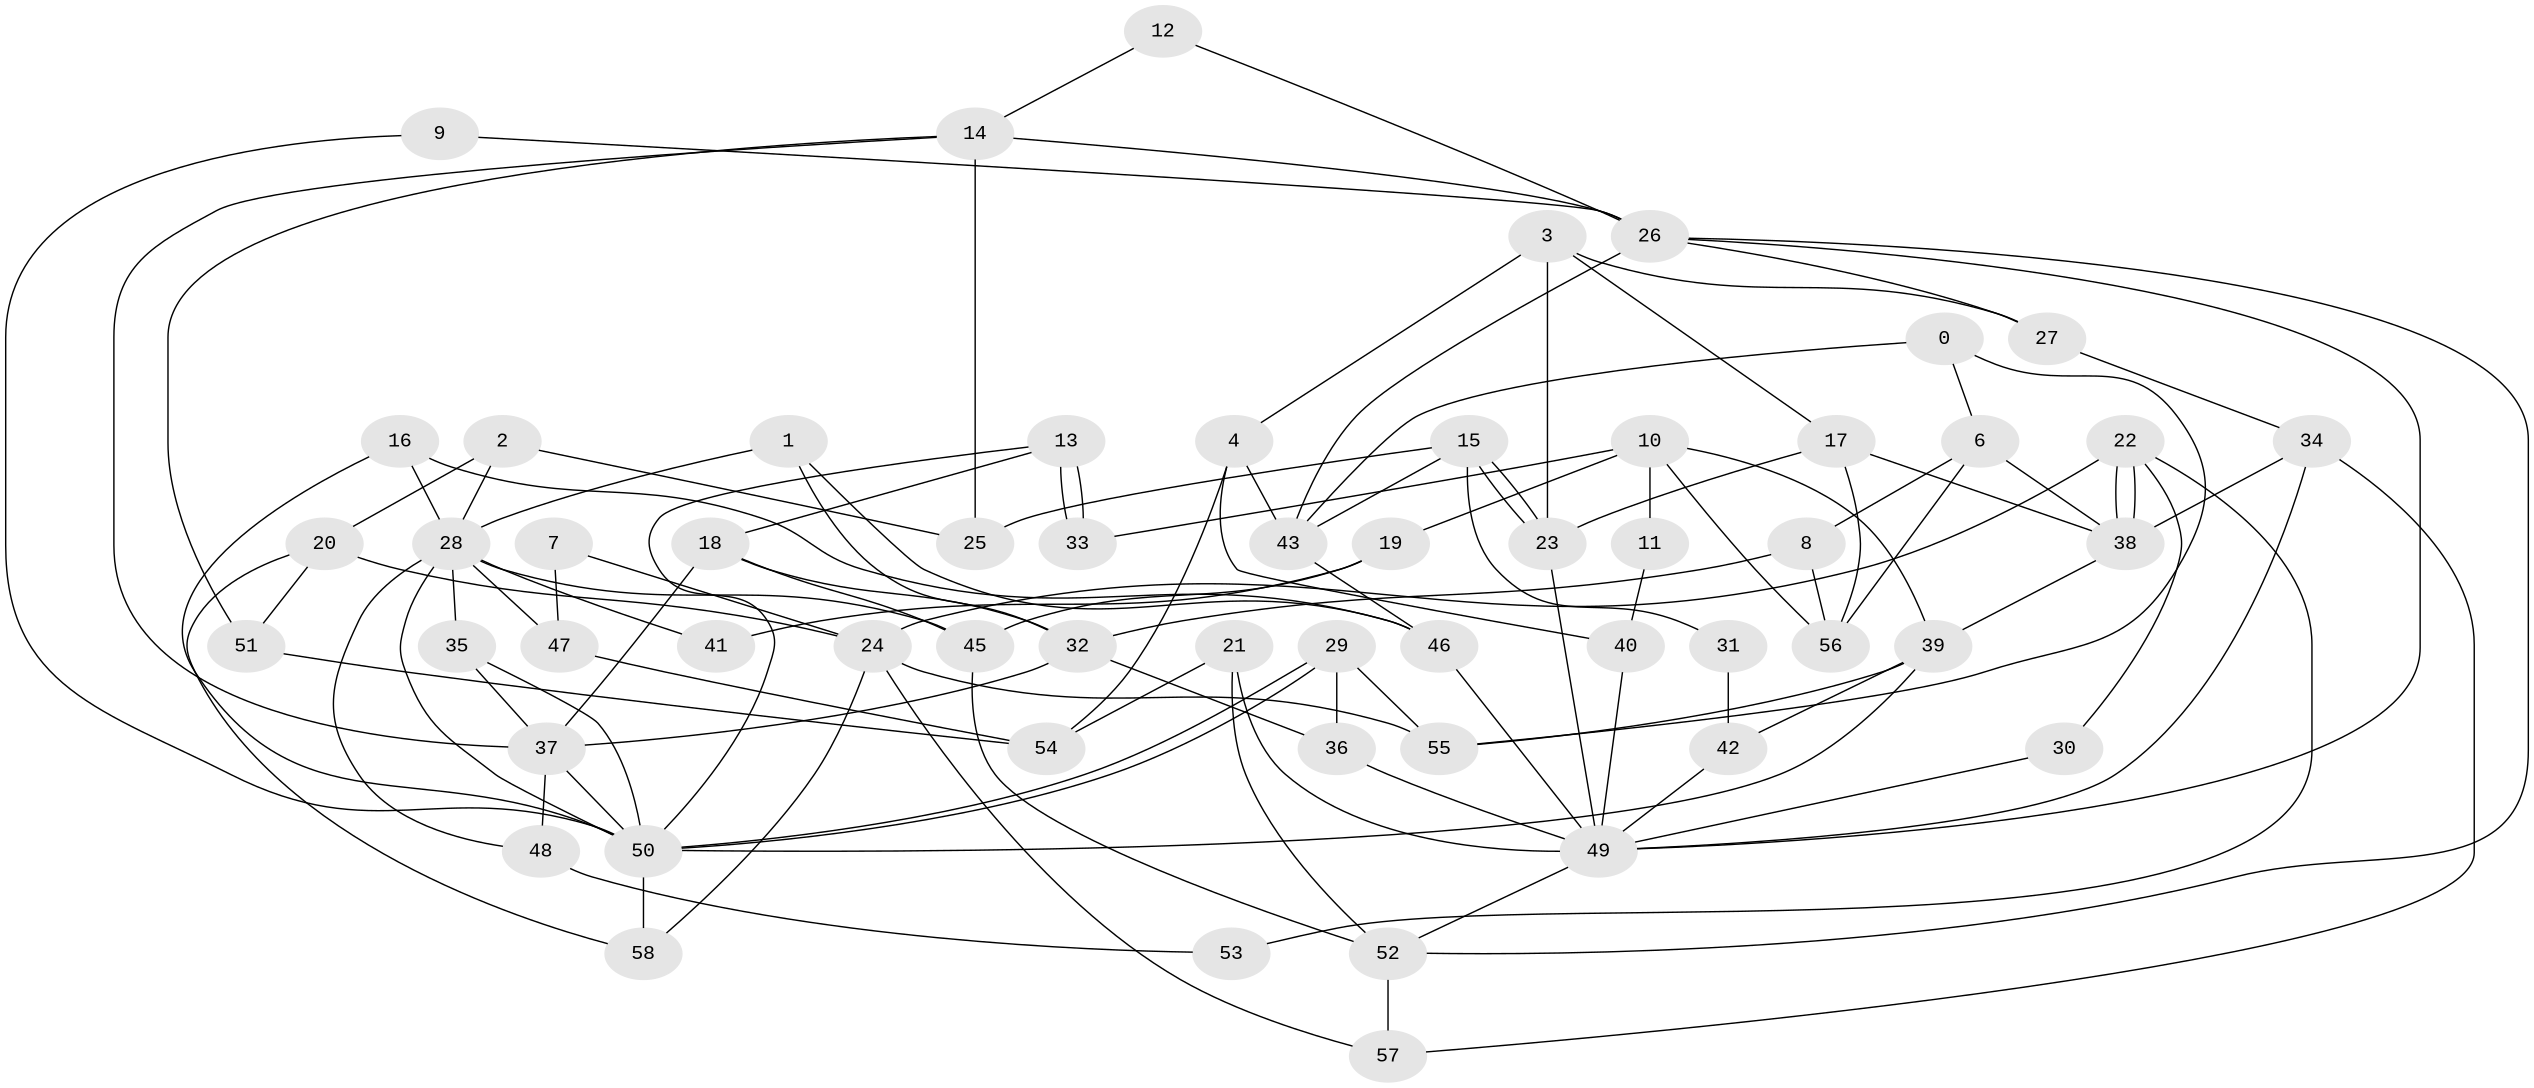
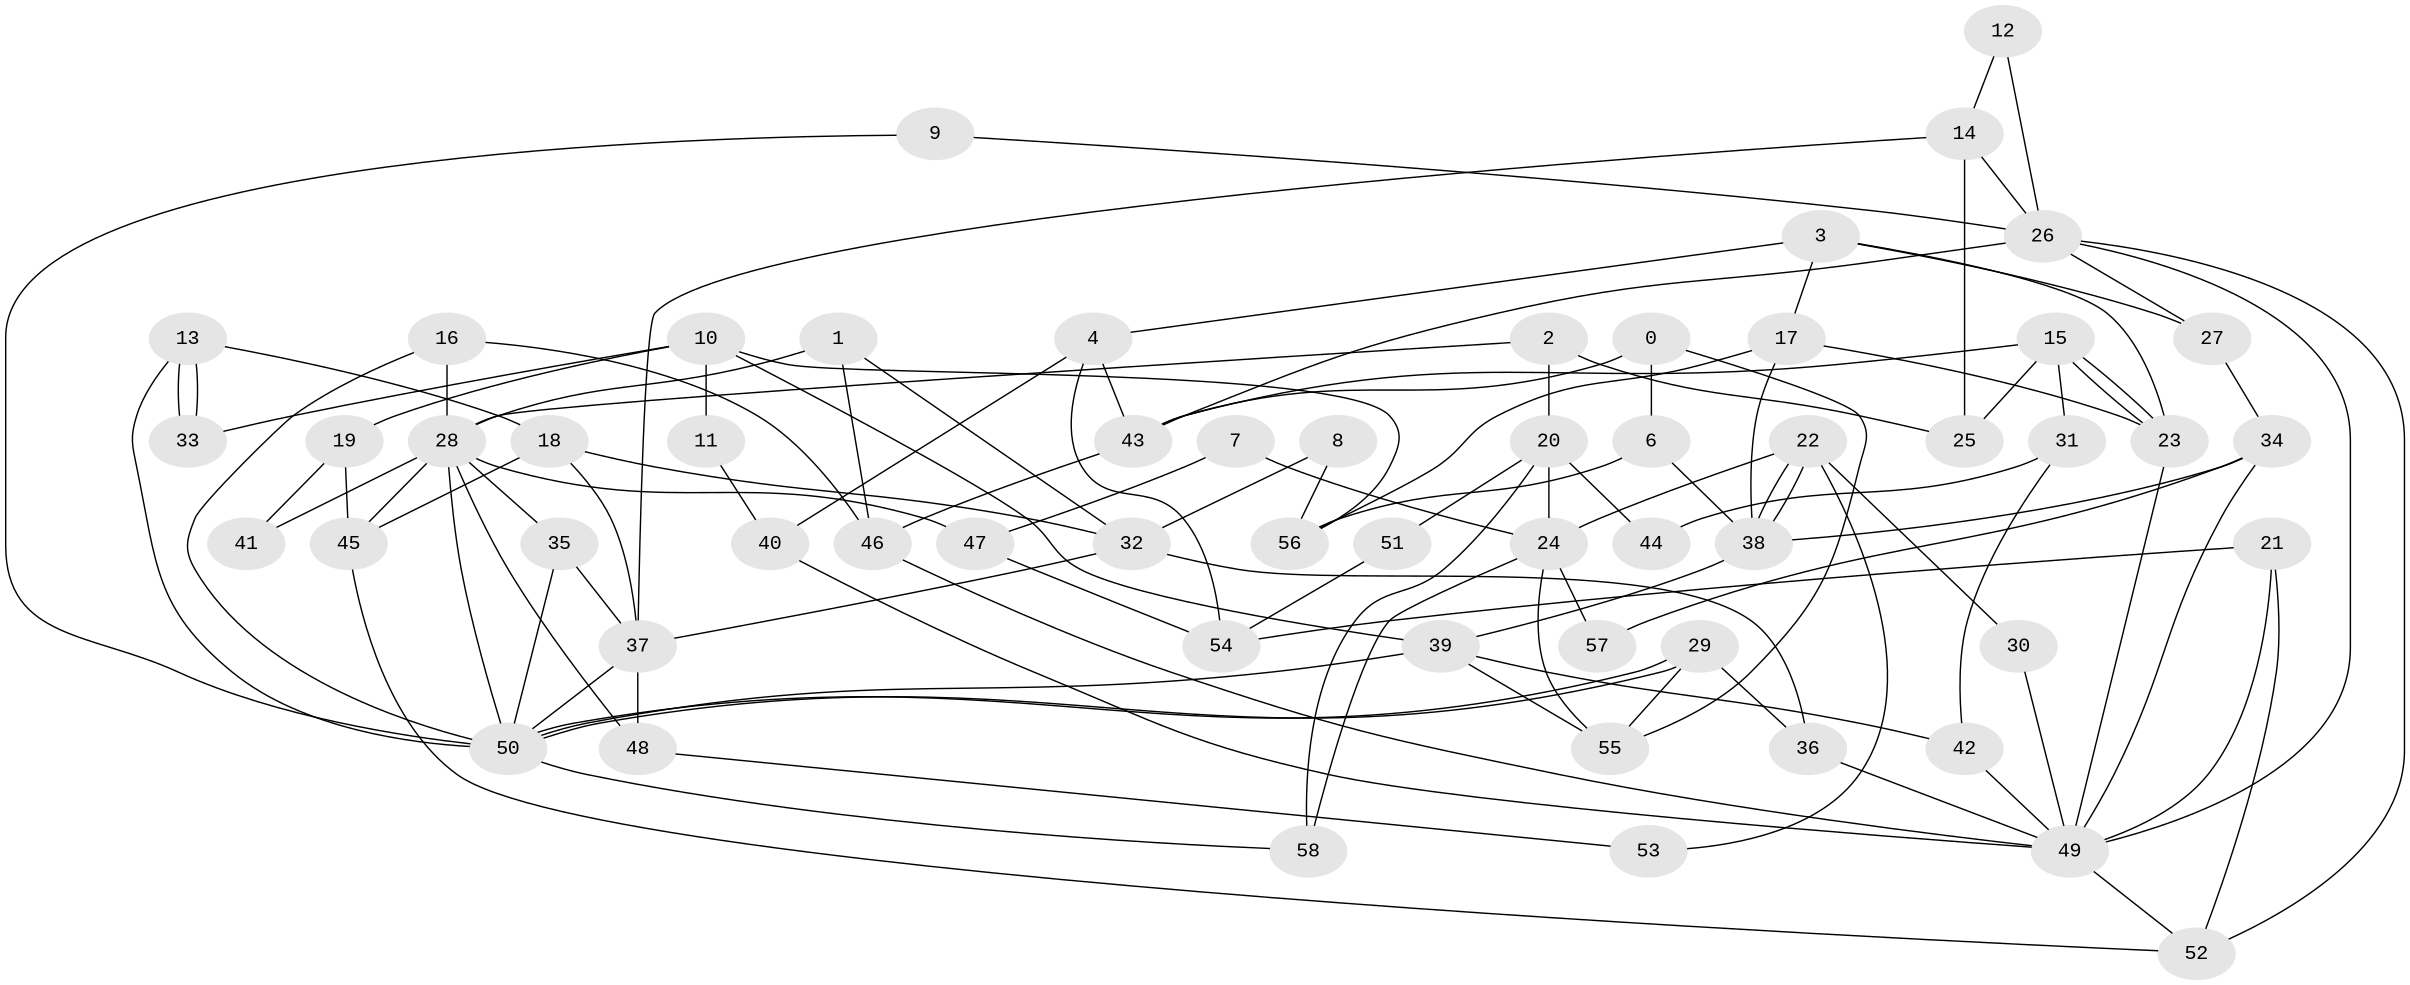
edge "14" -- "51": removed
edge "6" -- "8": removed
node "44": added
edge "52" -- "57": removed
